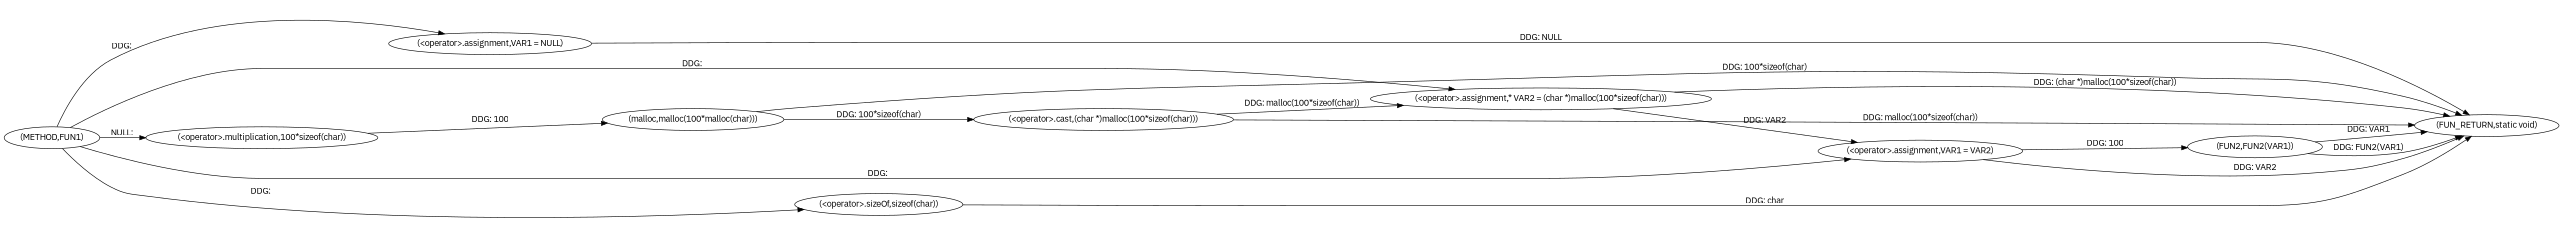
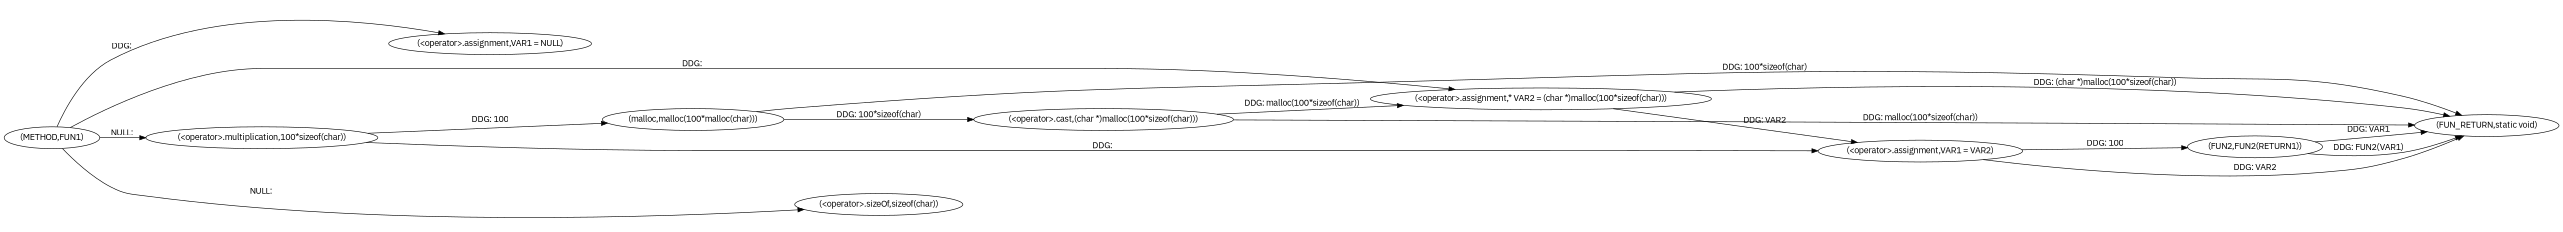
edge "(<operator>.assignment,VAR1 = NULL)" -> "(FUN_RETURN,static void)": removed, label "DDG: NULL"
node "(FUN2,FUN2(VAR1))": label "(FUN2,FUN2(VAR1))" -> "(FUN2,FUN2(RETURN1))"
edge "(METHOD,FUN1)" -> "(<operator>.assignment,VAR1 = VAR2)": now "(<operator>.multiplication,100*sizeof(char))" -> "(<operator>.assignment,VAR1 = VAR2)"
edge "(METHOD,FUN1)" -> "(<operator>.sizeOf,sizeof(char))": label "DDG: " -> "NULL: "
edge "(<operator>.sizeOf,sizeof(char))" -> "(FUN_RETURN,static void)": removed, label "DDG: char"
